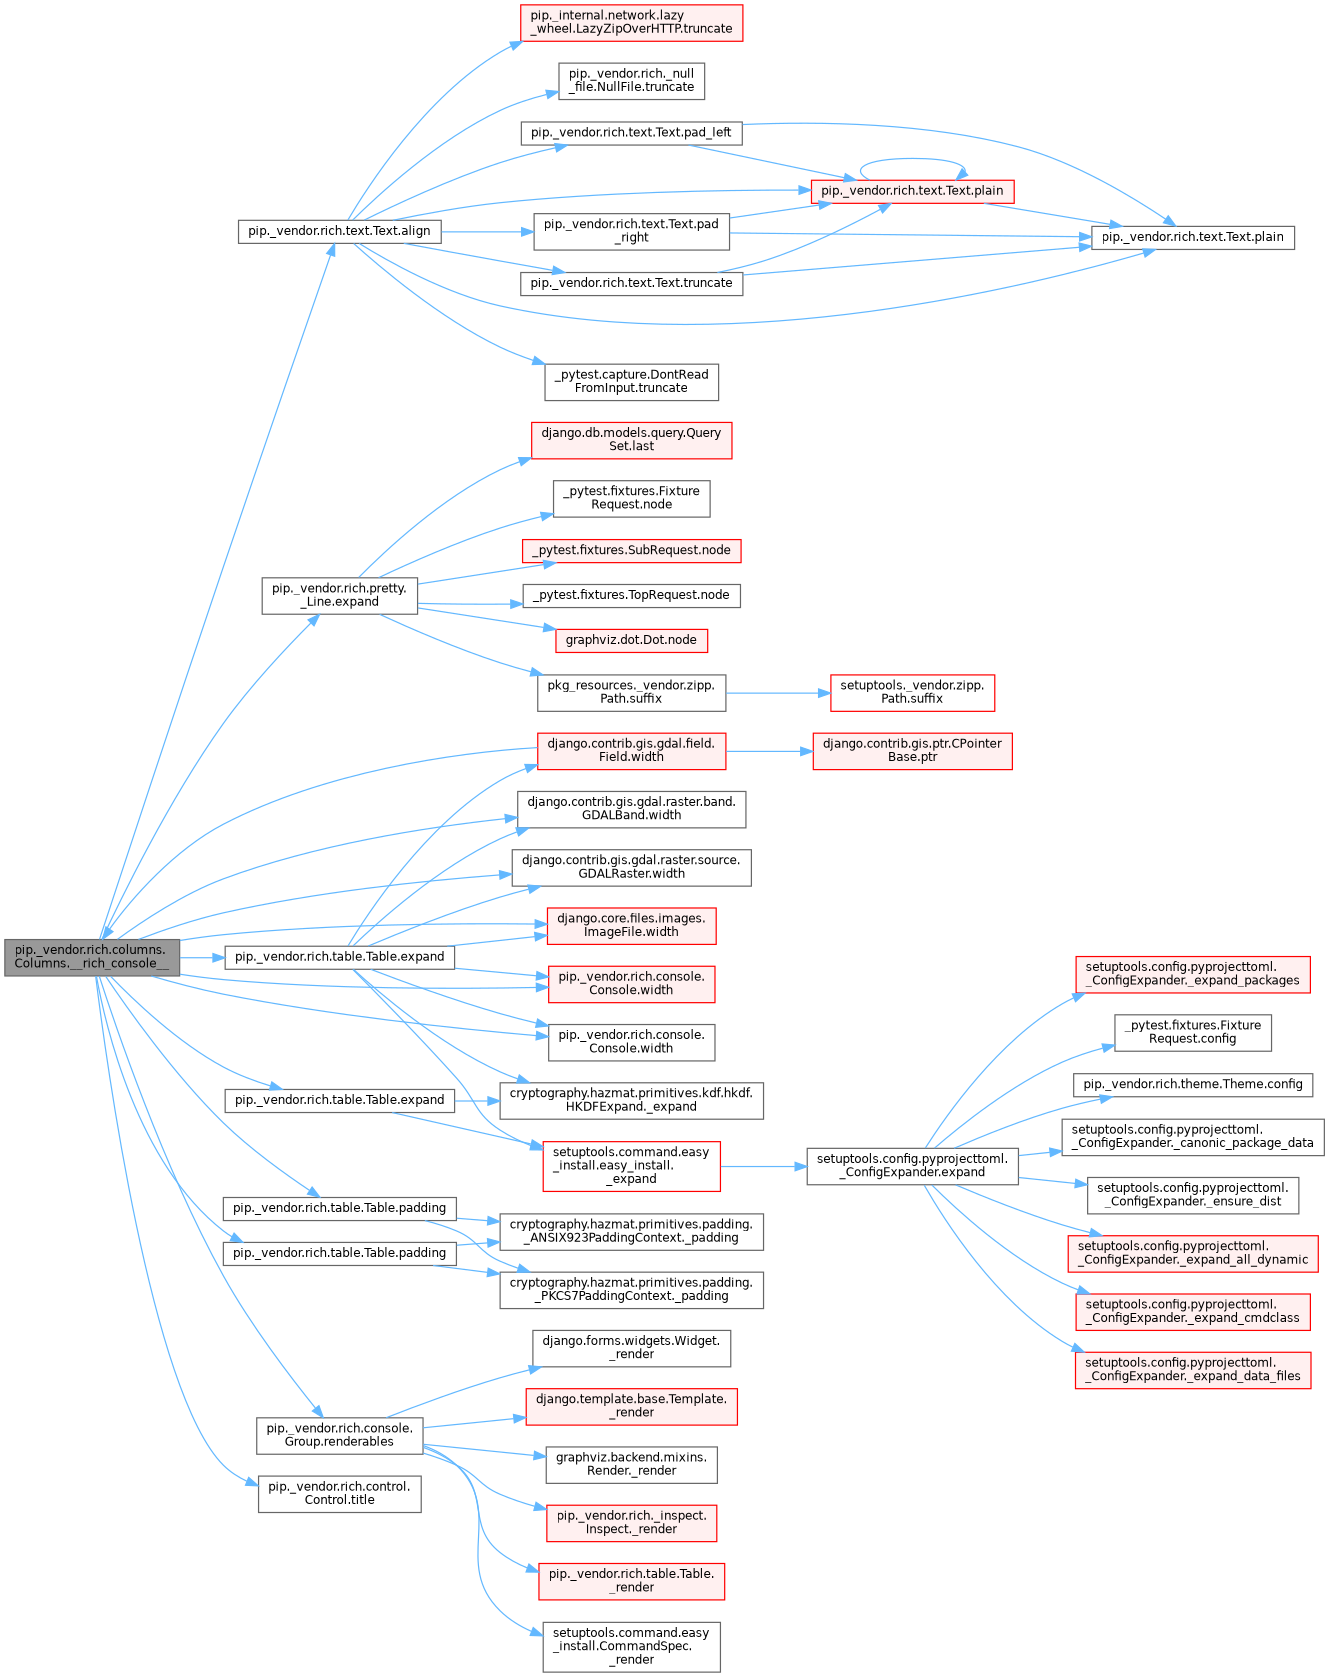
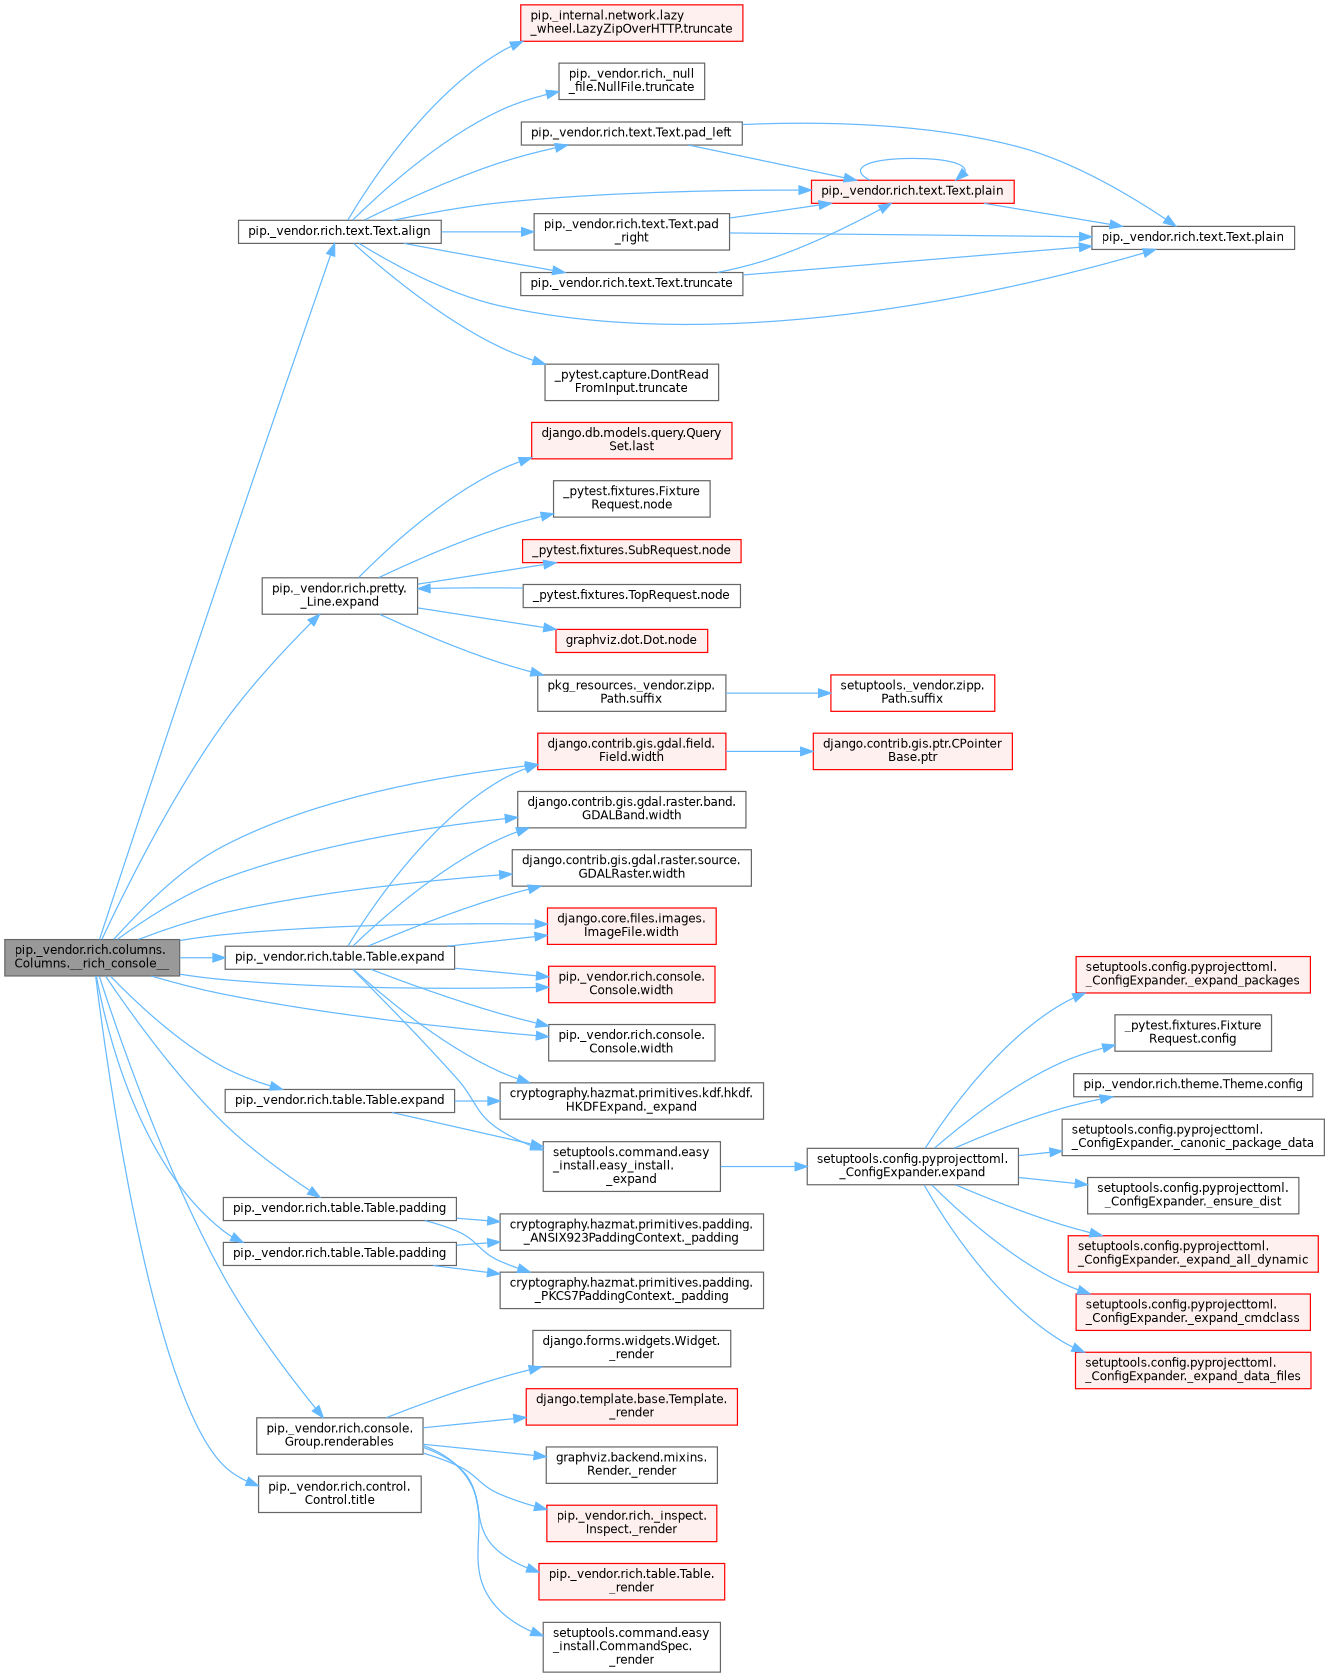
edge "pip._vendor.rich.pretty. _Line.expand" -> "_pytest.fixtures.TopRequest.node": reversed
edge "django.contrib.gis.gdal.field. Field.width" -> "pip._vendor.rich.columns. Columns.__rich_console__": reversed
node "setuptools.command.easy _install.easy_install. _expand": color red -> grey40
